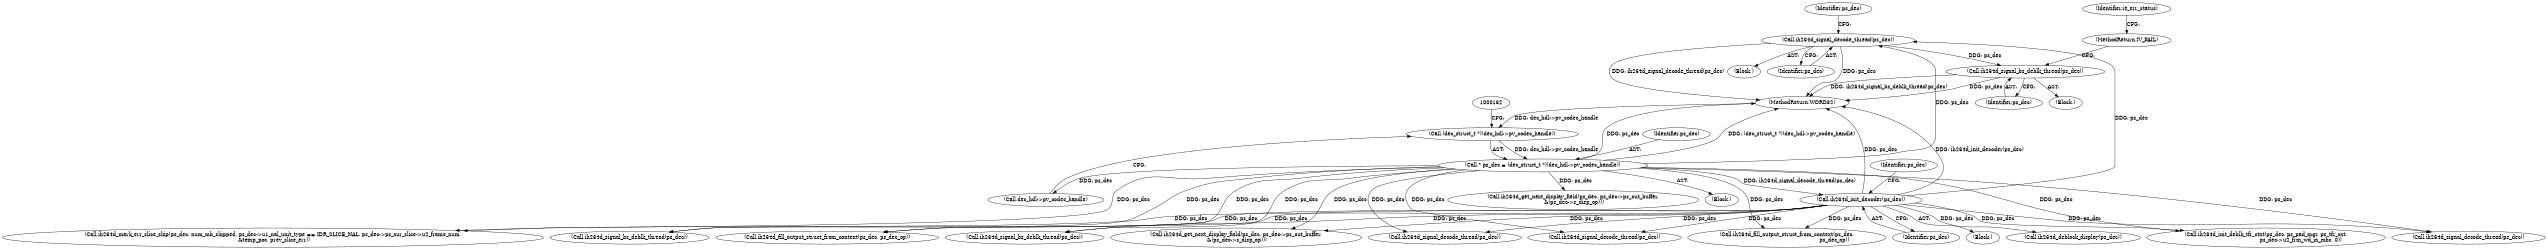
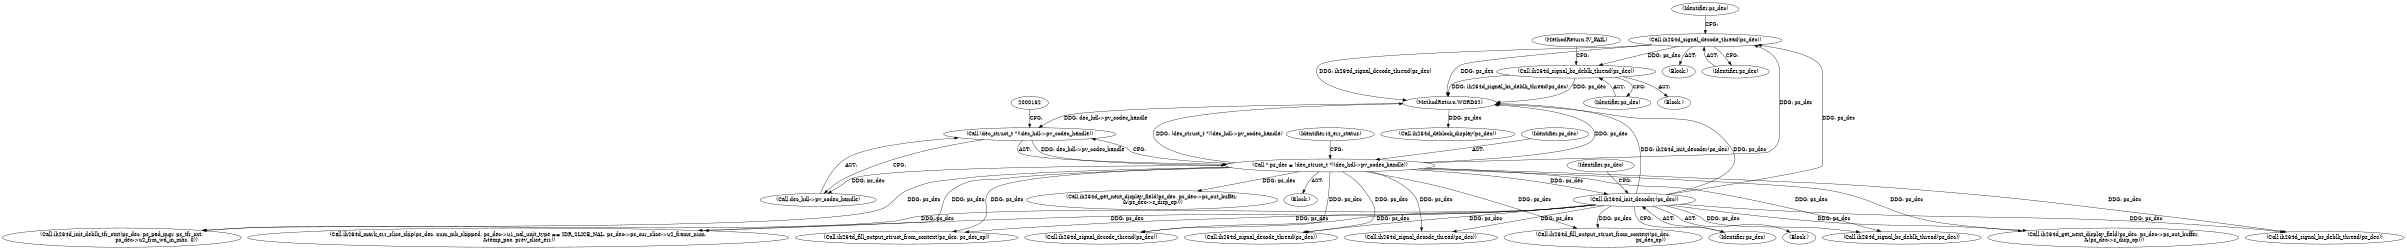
edge "(Identifier,i4_err_status)" -> "(MethodReturn,IV_FAIL)": now "(Identifier,i4_err_status)" -> "(Call,* ps_dec = (dec_struct_t *)(dec_hdl->pv_codec_handle))"
node "1000162": label "1000162" -> "2000162"
edge "(Call,(dec_struct_t *)(dec_hdl->pv_codec_handle))" -> "(Call,dec_hdl->pv_codec_handle)": added, label "CFG:"
edge "(Call,* ps_dec = (dec_struct_t *)(dec_hdl->pv_codec_handle))" -> "(Call,(dec_struct_t *)(dec_hdl->pv_codec_handle))": added, label "CFG:"
edge "(Call,dec_hdl->pv_codec_handle)" -> "(Call,(dec_struct_t *)(dec_hdl->pv_codec_handle))": label "CFG: " -> "AST: "
edge "(Call,* ps_dec = (dec_struct_t *)(dec_hdl->pv_codec_handle))" -> "(Call,ih264d_init_decoder(ps_dec))": label "DDG: ih264d_signal_decode_thread(ps_dec)" -> "DDG: ps_dec"
edge "(Call,ih264d_init_decoder(ps_dec))" -> "(Call,ih264d_deblock_display(ps_dec))": now "(MethodReturn,WORD32)" -> "(Call,ih264d_deblock_display(ps_dec))"
